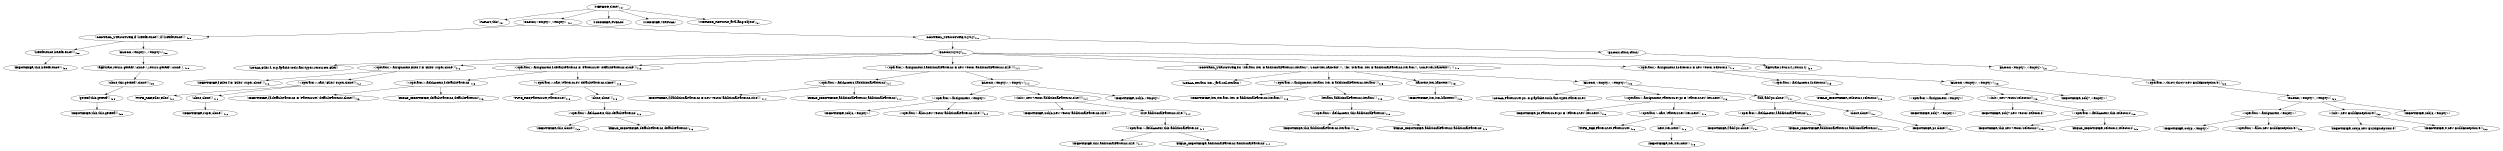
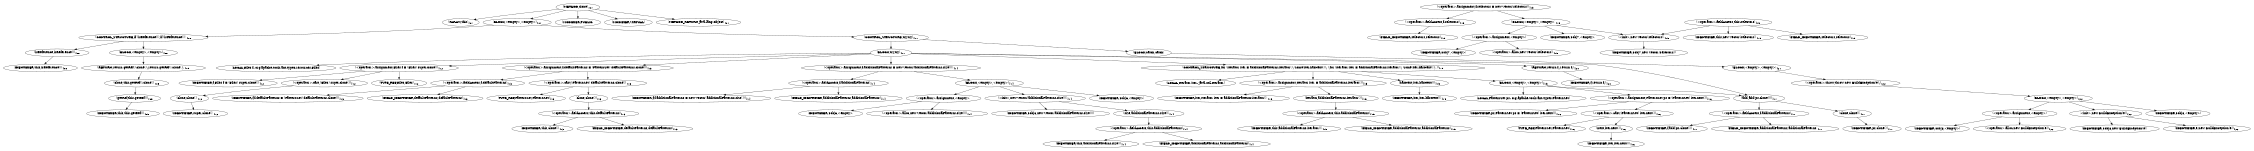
node "(<operator>.alloc,new Vector(selectors))": added
edge "(BLOCK,try,try)" -> "(<operator>.assignment,f.selectors = new Vector(selectors))": now "(BLOCK,try,try)" -> "(add,add(ps.clone()))"
node "(IDENTIFIER,f,return f;)": added
edge "(<operator>.cast,(Files) super.clone())" -> "(TYPE_REF,Files,Files)": now "(<operator>.assignment,Files f = (Files) super.clone())" -> "(TYPE_REF,Files,Files)"
edge "(<init>,new Vector(selectors))" -> "(<operator>.fieldAccess,this.selectors)": reversed
